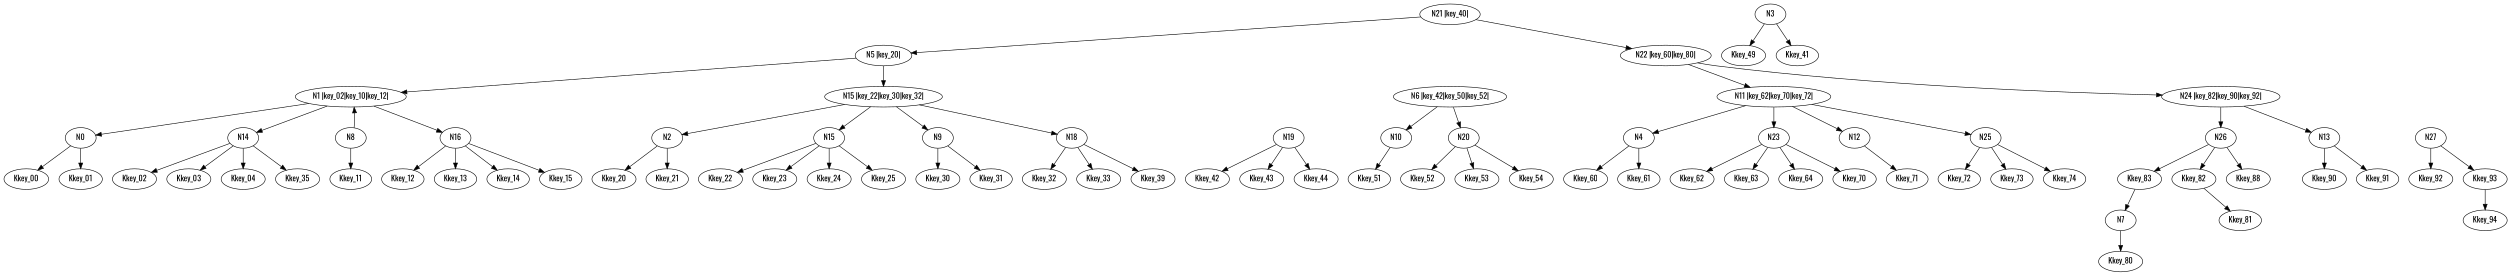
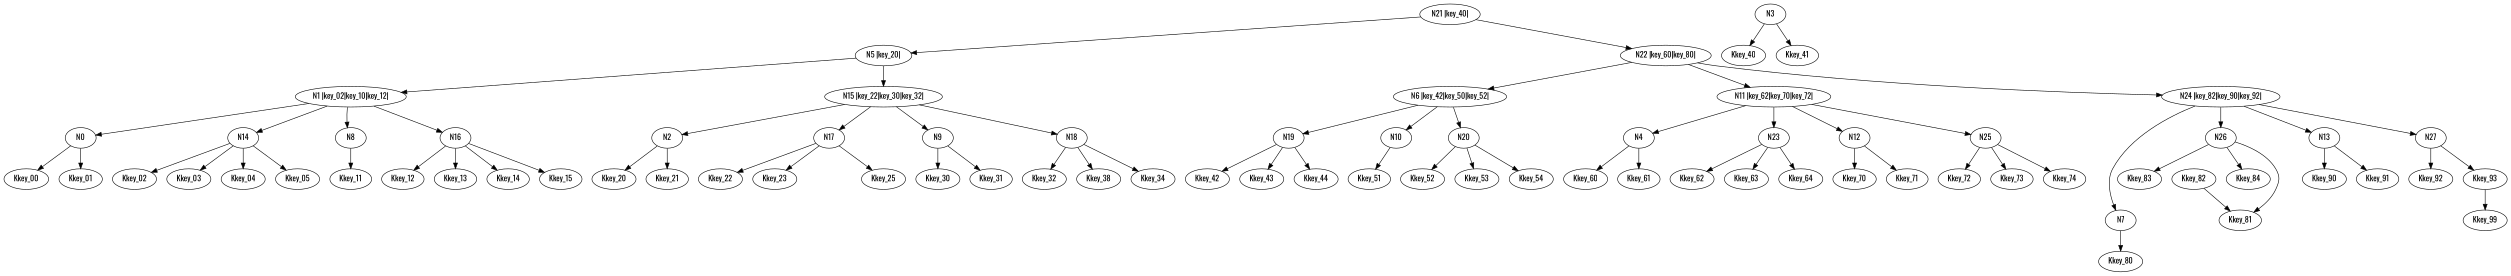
node "Kkey_49": label "Kkey_49" -> "Kkey_40"
edge "N22 |key_60|key_80|" -> "N6 |key_42|key_50|key_52|": added
edge "N6 |key_42|key_50|key_52|" -> "N19": added
edge "N24 |key_82|key_90|key_92|" -> "N27": added
edge "N8" -> "N1 |key_02|key_10|key_12|": reversed
node "N15": label "N15" -> "N17"
edge "N26" -> "Kkey_82": now "N26" -> "Kkey_81"
edge "N23" -> "Kkey_70": now "N12" -> "Kkey_70"
node "Kkey_35": label "Kkey_35" -> "Kkey_05"
node "Kkey_24": removed
node "Kkey_33": label "Kkey_33" -> "Kkey_38"
node "Kkey_39": label "Kkey_39" -> "Kkey_34"
node "Kkey_88": label "Kkey_88" -> "Kkey_84"
edge "Kkey_83" -> "N7": now "N24 |key_82|key_90|key_92|" -> "N7"
node "Kkey_94": label "Kkey_94" -> "Kkey_99"
